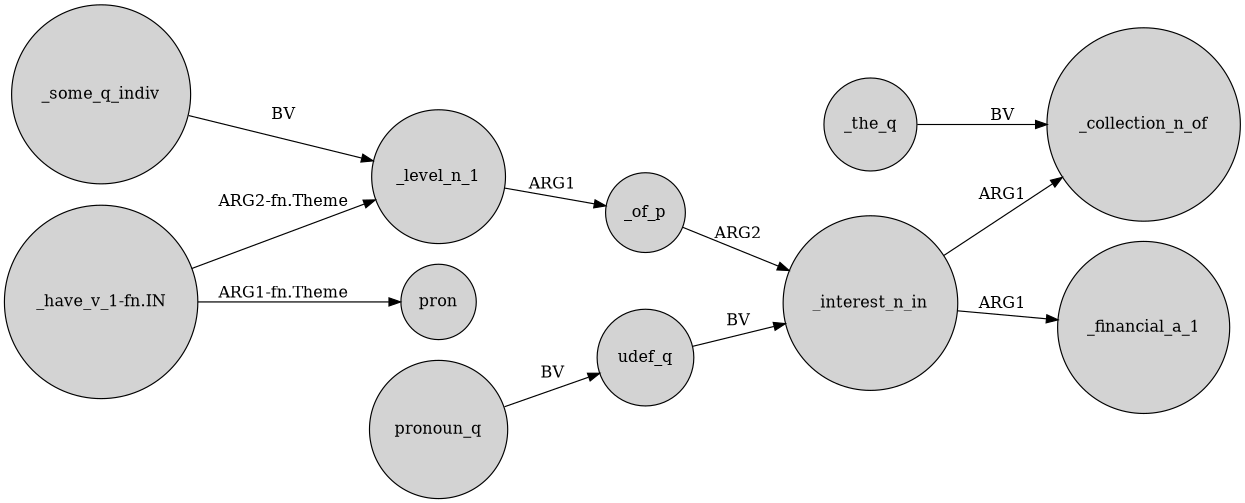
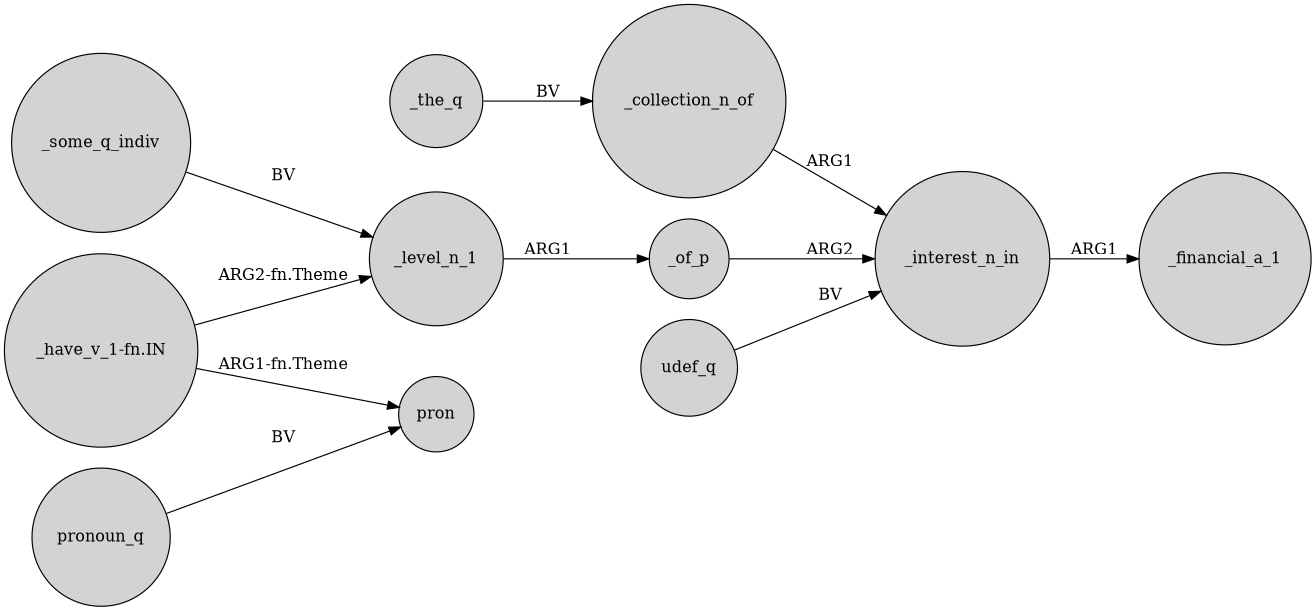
edge "_interest_n_in" -> "_collection_n_of": reversed
edge "pronoun_q" -> "udef_q": now "pronoun_q" -> "pron"
